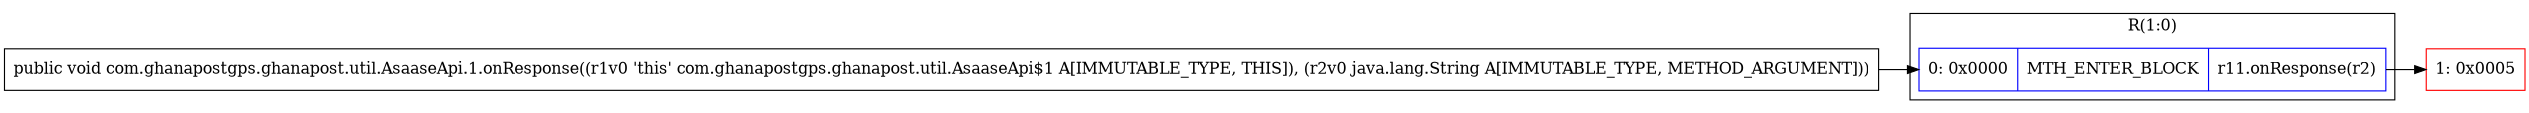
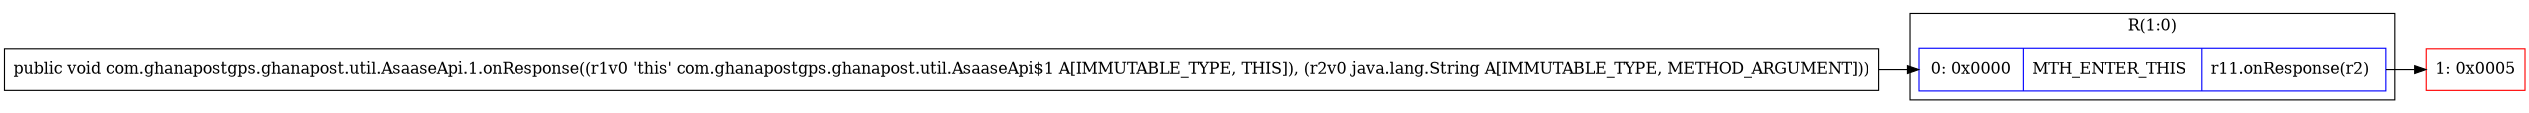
node "0: 0x0000": text "MTH_ENTER_BLOCK" -> "MTH_ENTER_THIS"
